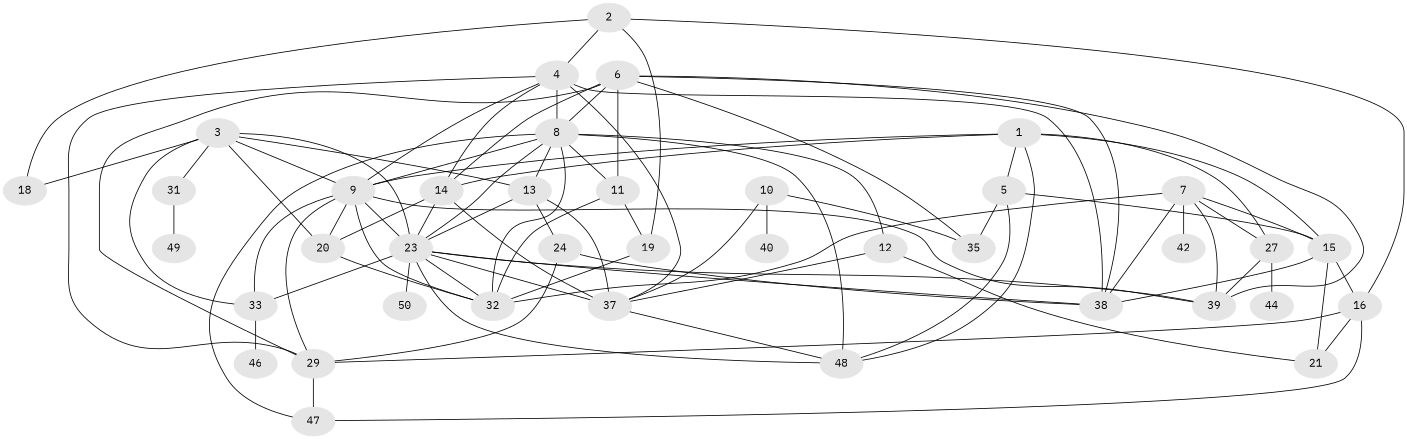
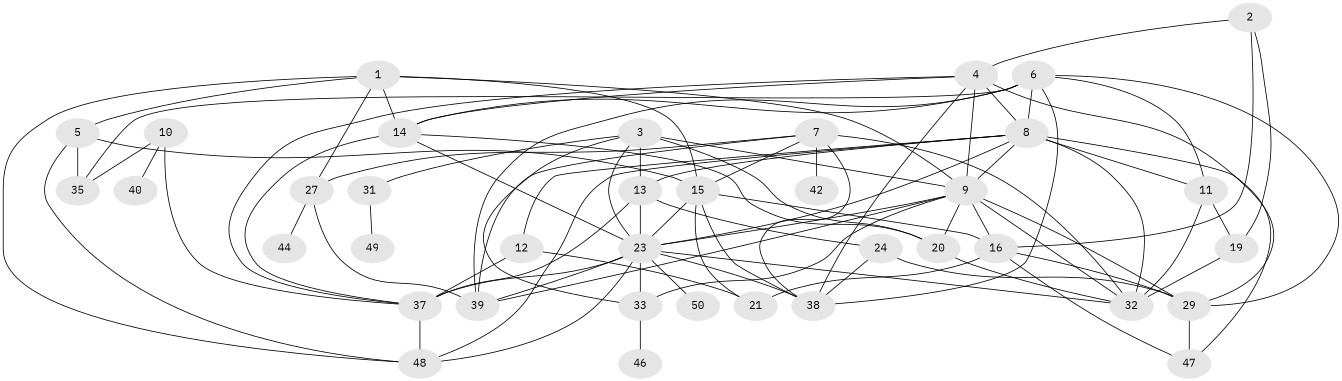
node "18": removed
edge "15" -- "23": added
edge "9" -- "16": added
